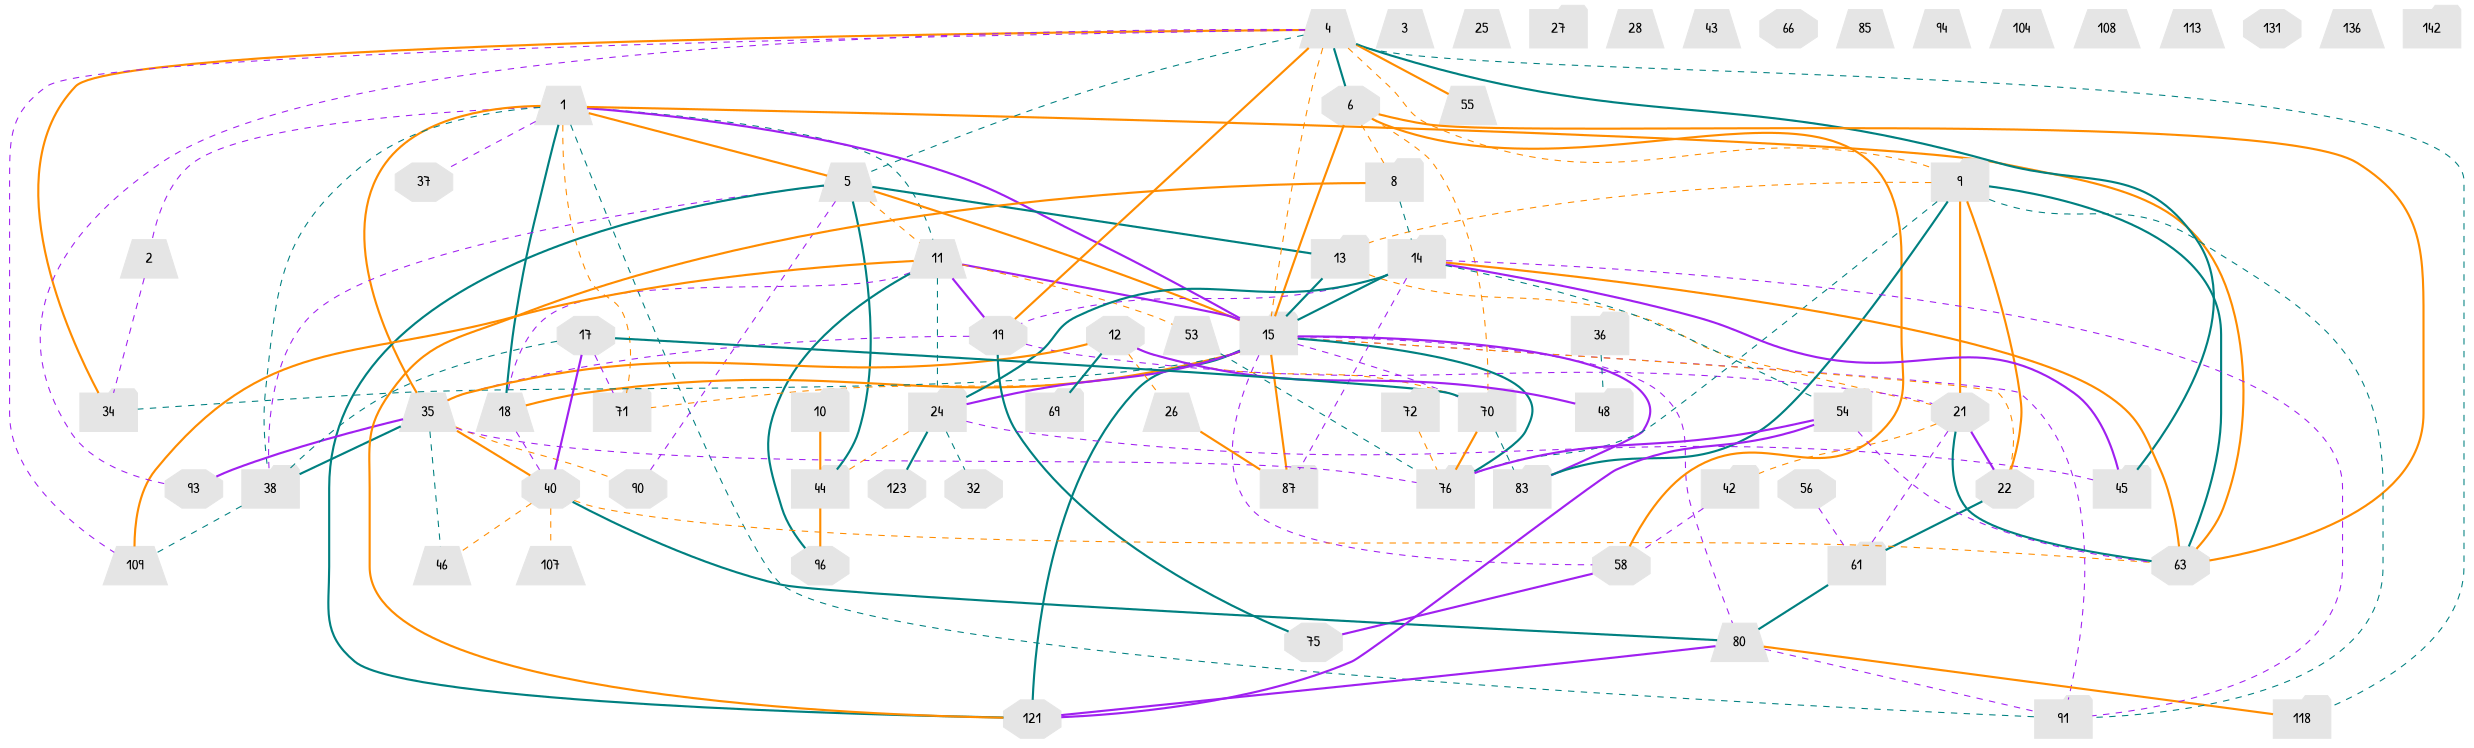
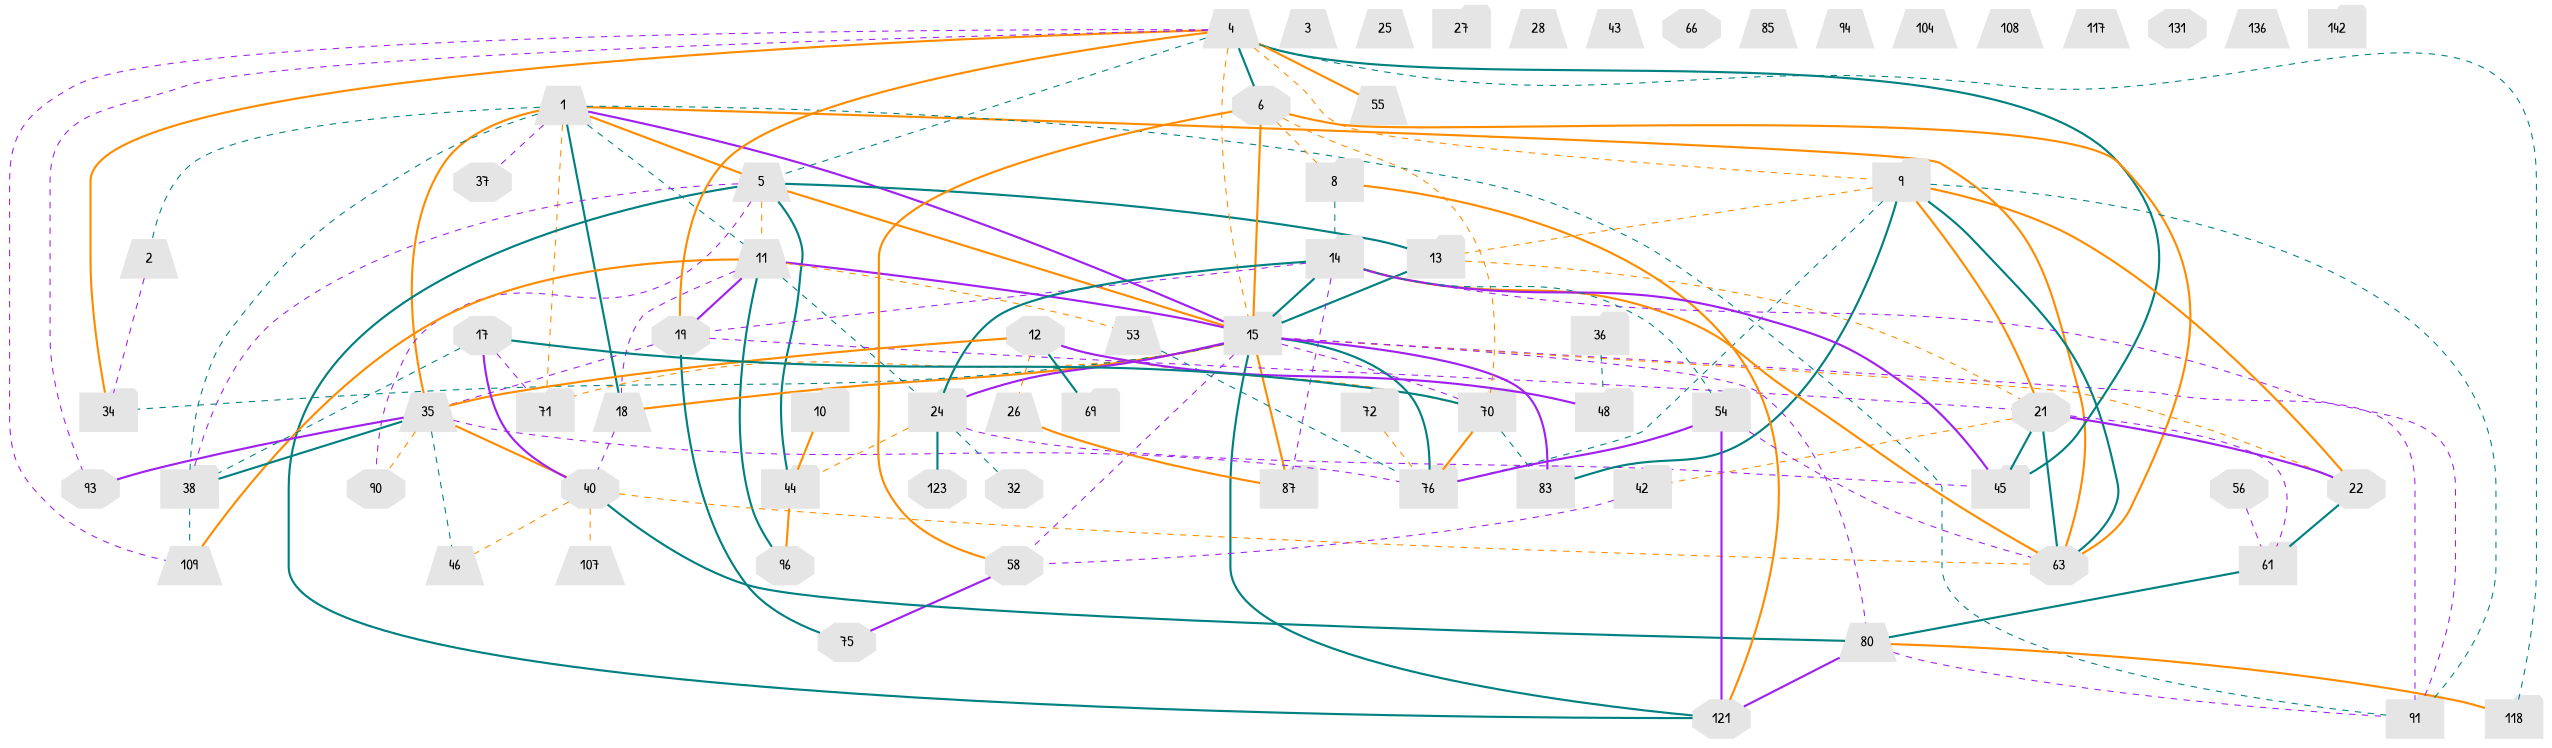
node "113": label "113" -> "117"
edge "1" -- "2": color purple -> teal
edge "21" -- "45": added
